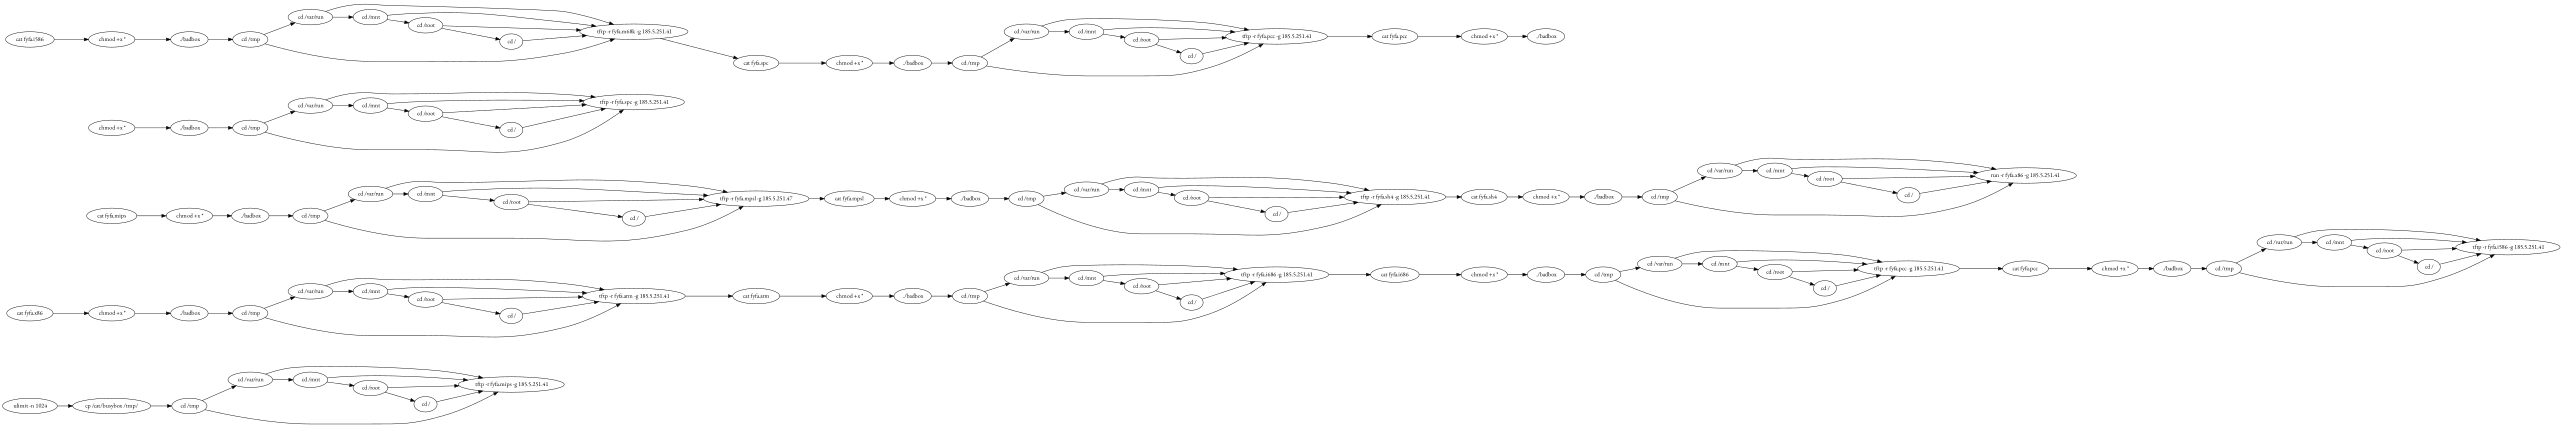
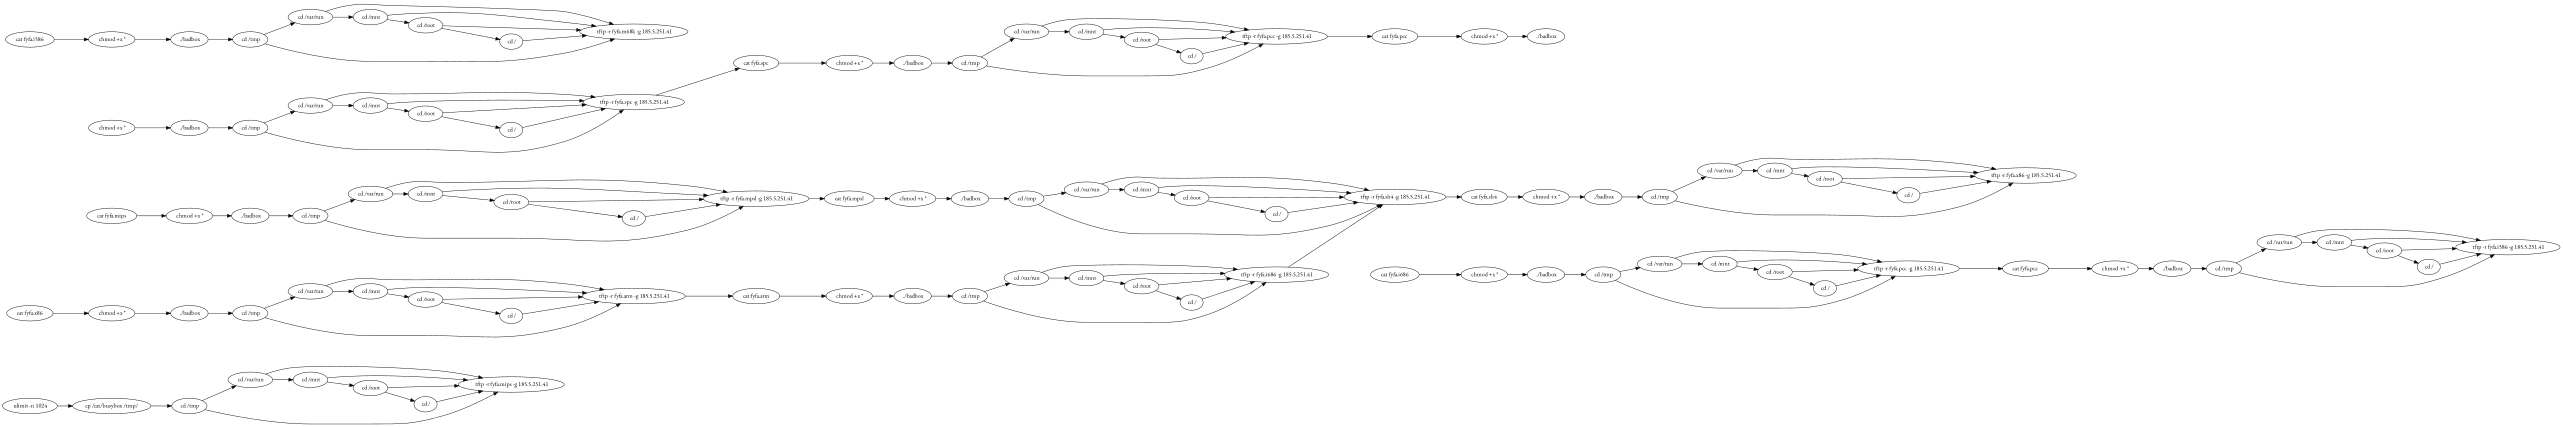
edge "tftp -r fyfa.m68k -g 185.5.251.41" -> "cat fyfa.spc": now "tftp -r fyfa.spc -g 185.5.251.41" -> "cat fyfa.spc"
node "run -r fyfa.x86 -g 185.5.251.41": label "run -r fyfa.x86 -g 185.5.251.41" -> "tftp -r fyfa.x86 -g 185.5.251.41"
node "tftp -r fyfa.mpsl -g 185.5.251.47": label "tftp -r fyfa.mpsl -g 185.5.251.47" -> "tftp -r fyfa.mpsl -g 185.5.251.41"
edge "tftp -r fyfa.i686 -g 185.5.251.41" -> "cat fyfa.i686": now "tftp -r fyfa.i686 -g 185.5.251.41" -> "tftp -r fyfa.sh4 -g 185.5.251.41"
